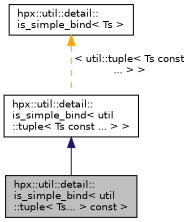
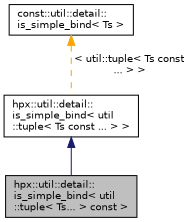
node "hpx::util::detail:: is_simple_bind< Ts >": label "hpx::util::detail:: is_simple_bind< Ts >" -> "const::util::detail:: is_simple_bind< Ts >"
